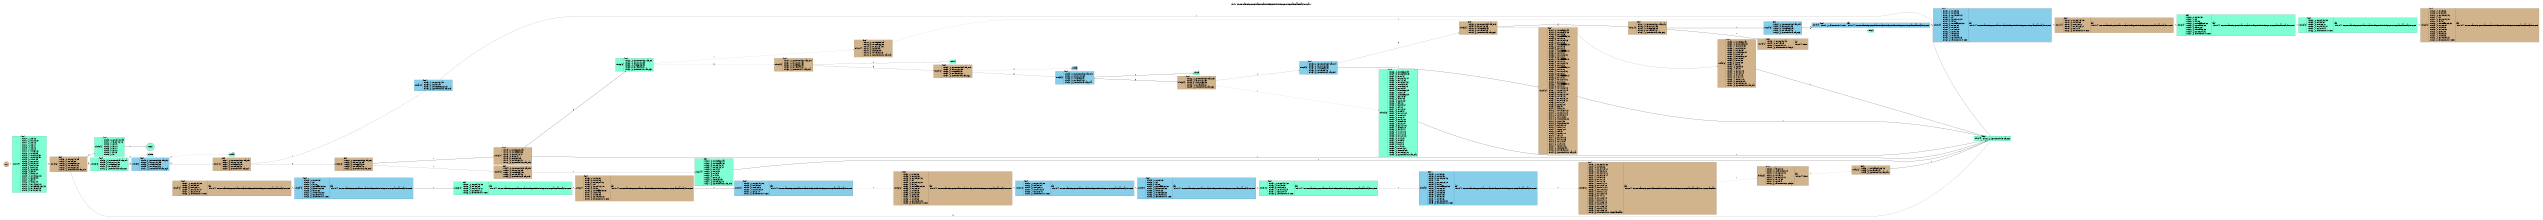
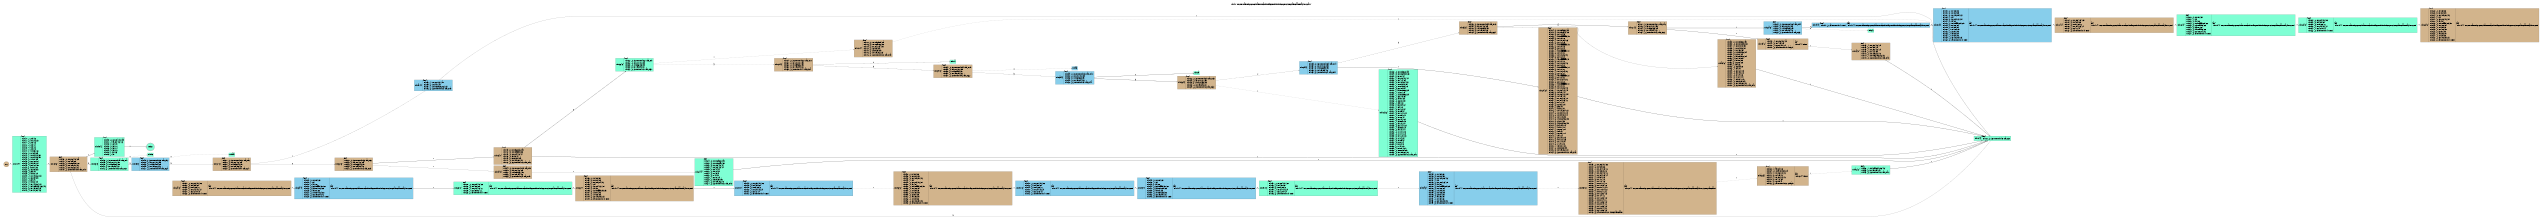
node "0x4017a5 [27]": added
node "0x401a88 [18]": fillcolor tan -> aquamarine
